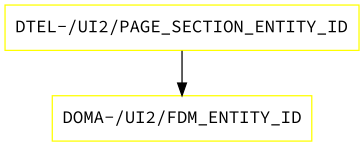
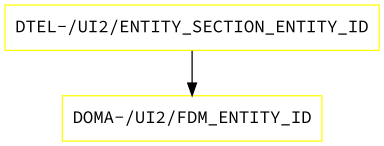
node "DTEL-/UI2/PAGE_SECTION_ENTITY_ID": label "DTEL-/UI2/PAGE_SECTION_ENTITY_ID" -> "DTEL-/UI2/ENTITY_SECTION_ENTITY_ID"
